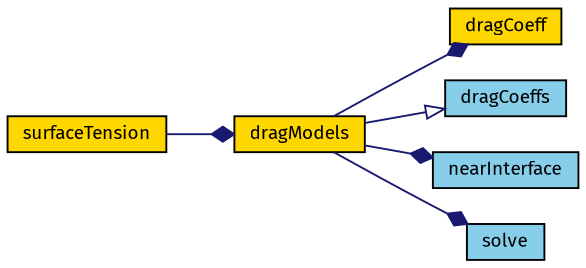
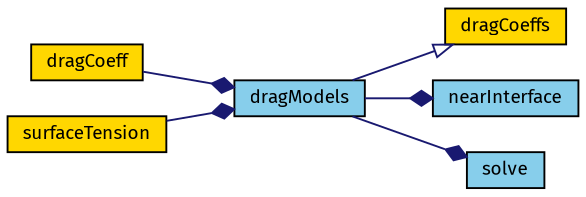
edge "dragModels" -> "dragCoeff": reversed
node "dragCoeffs": fillcolor skyblue -> gold
node "dragModels": fillcolor gold -> skyblue
